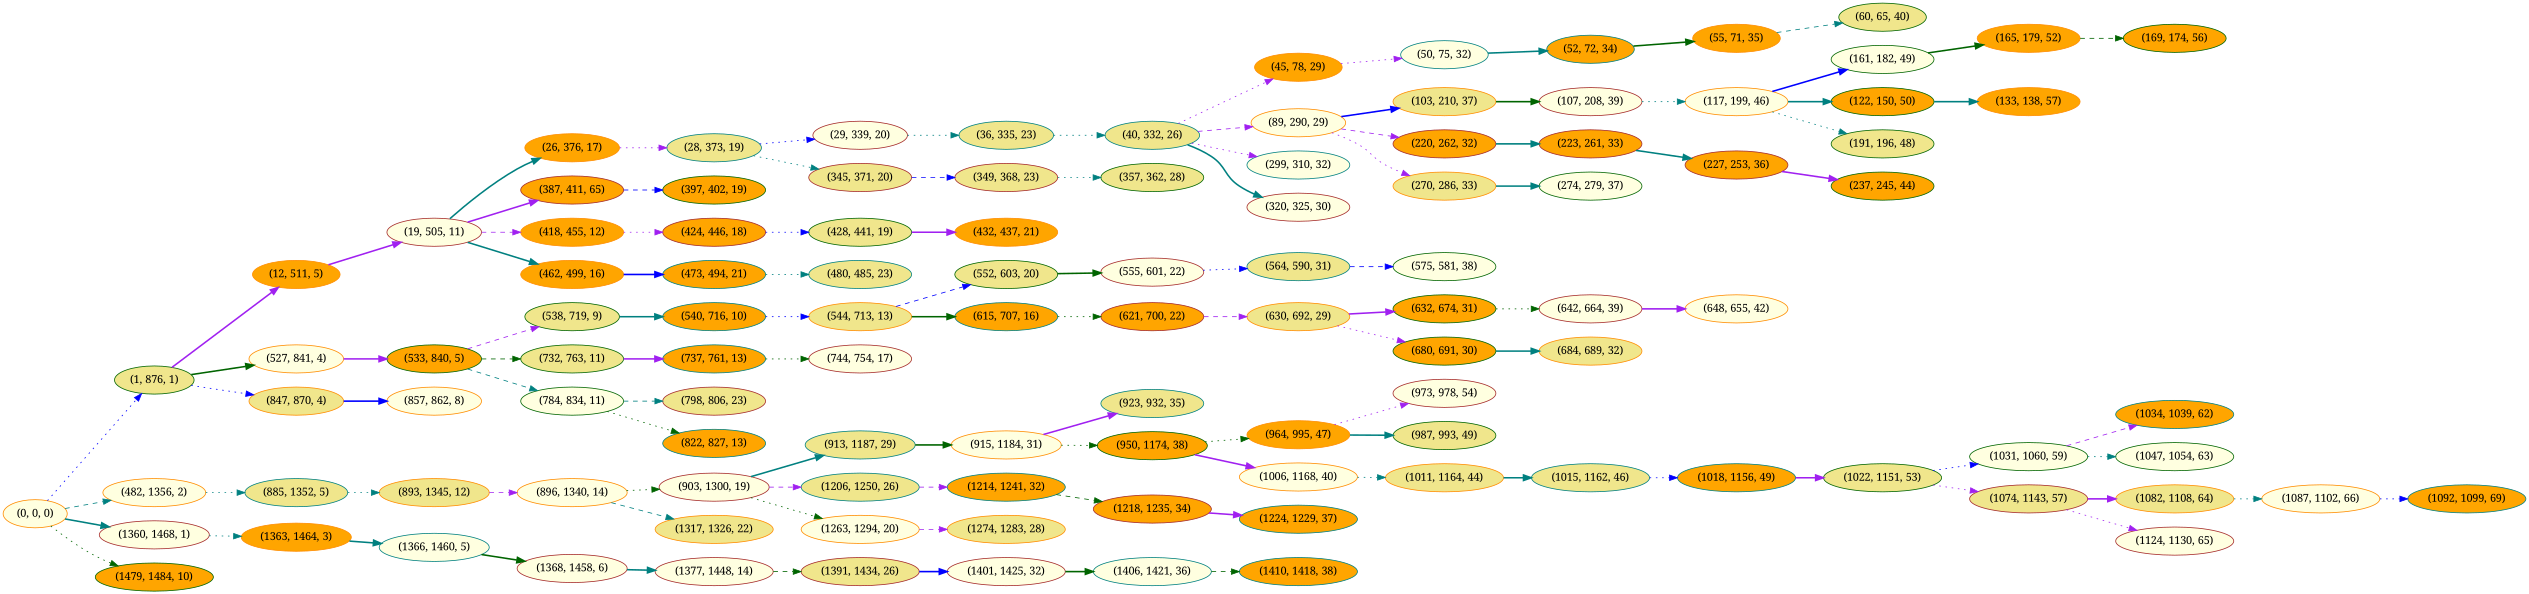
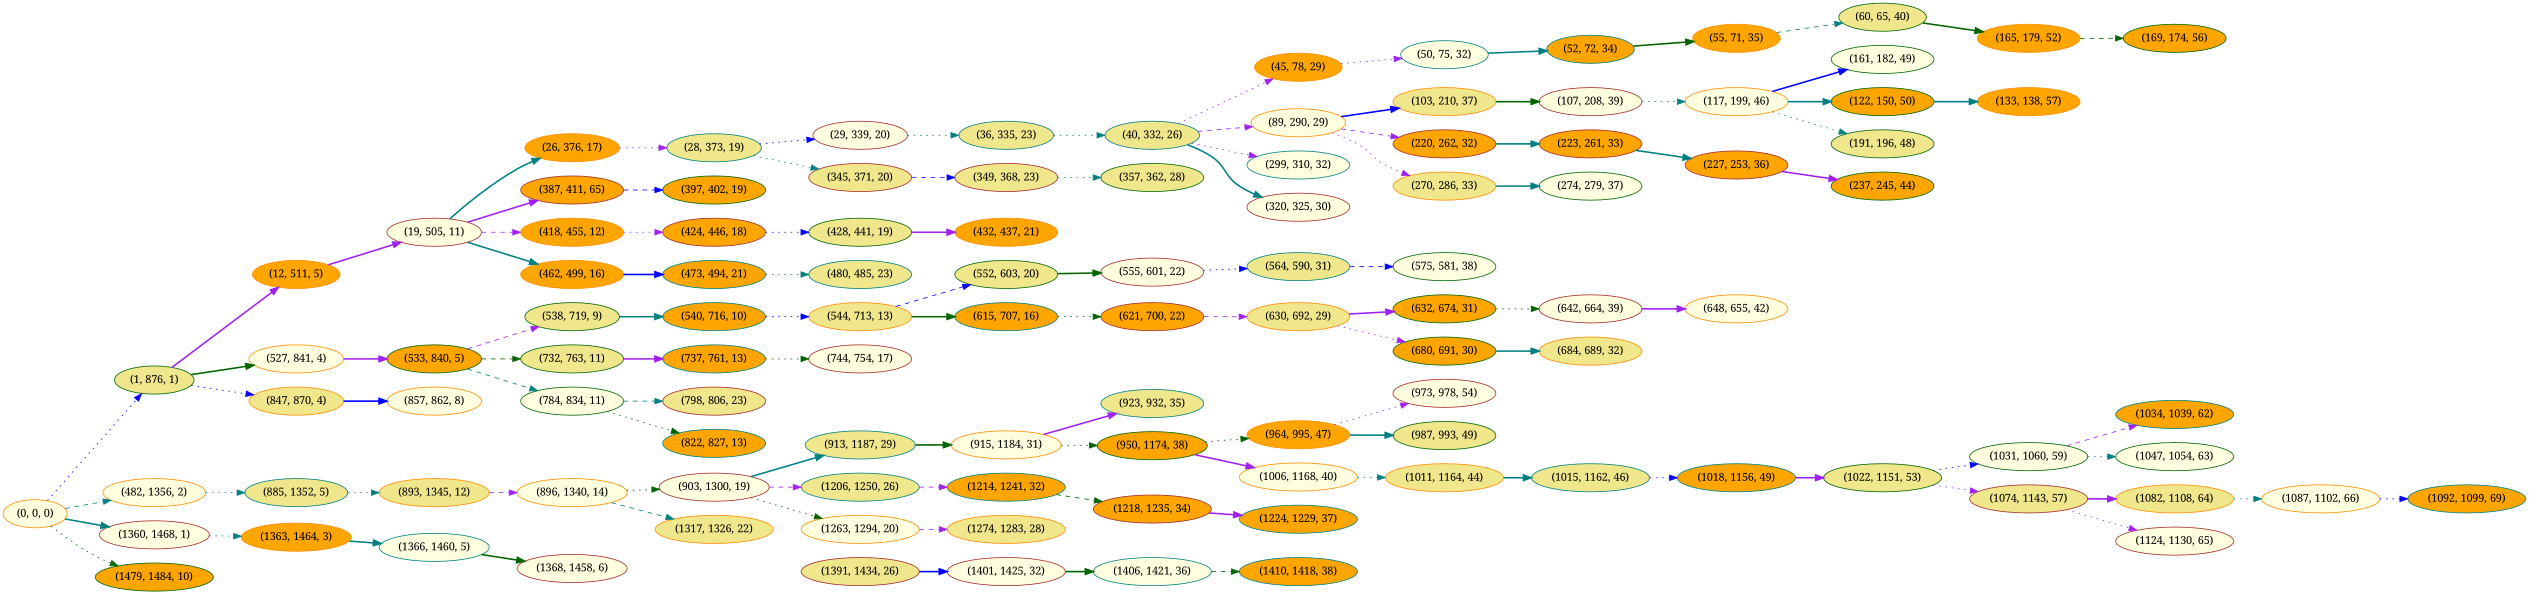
edge "(161, 182, 49)" -> "(165, 179, 52)": now "(60, 65, 40)" -> "(165, 179, 52)"
node "(1377, 1448, 14)": removed
